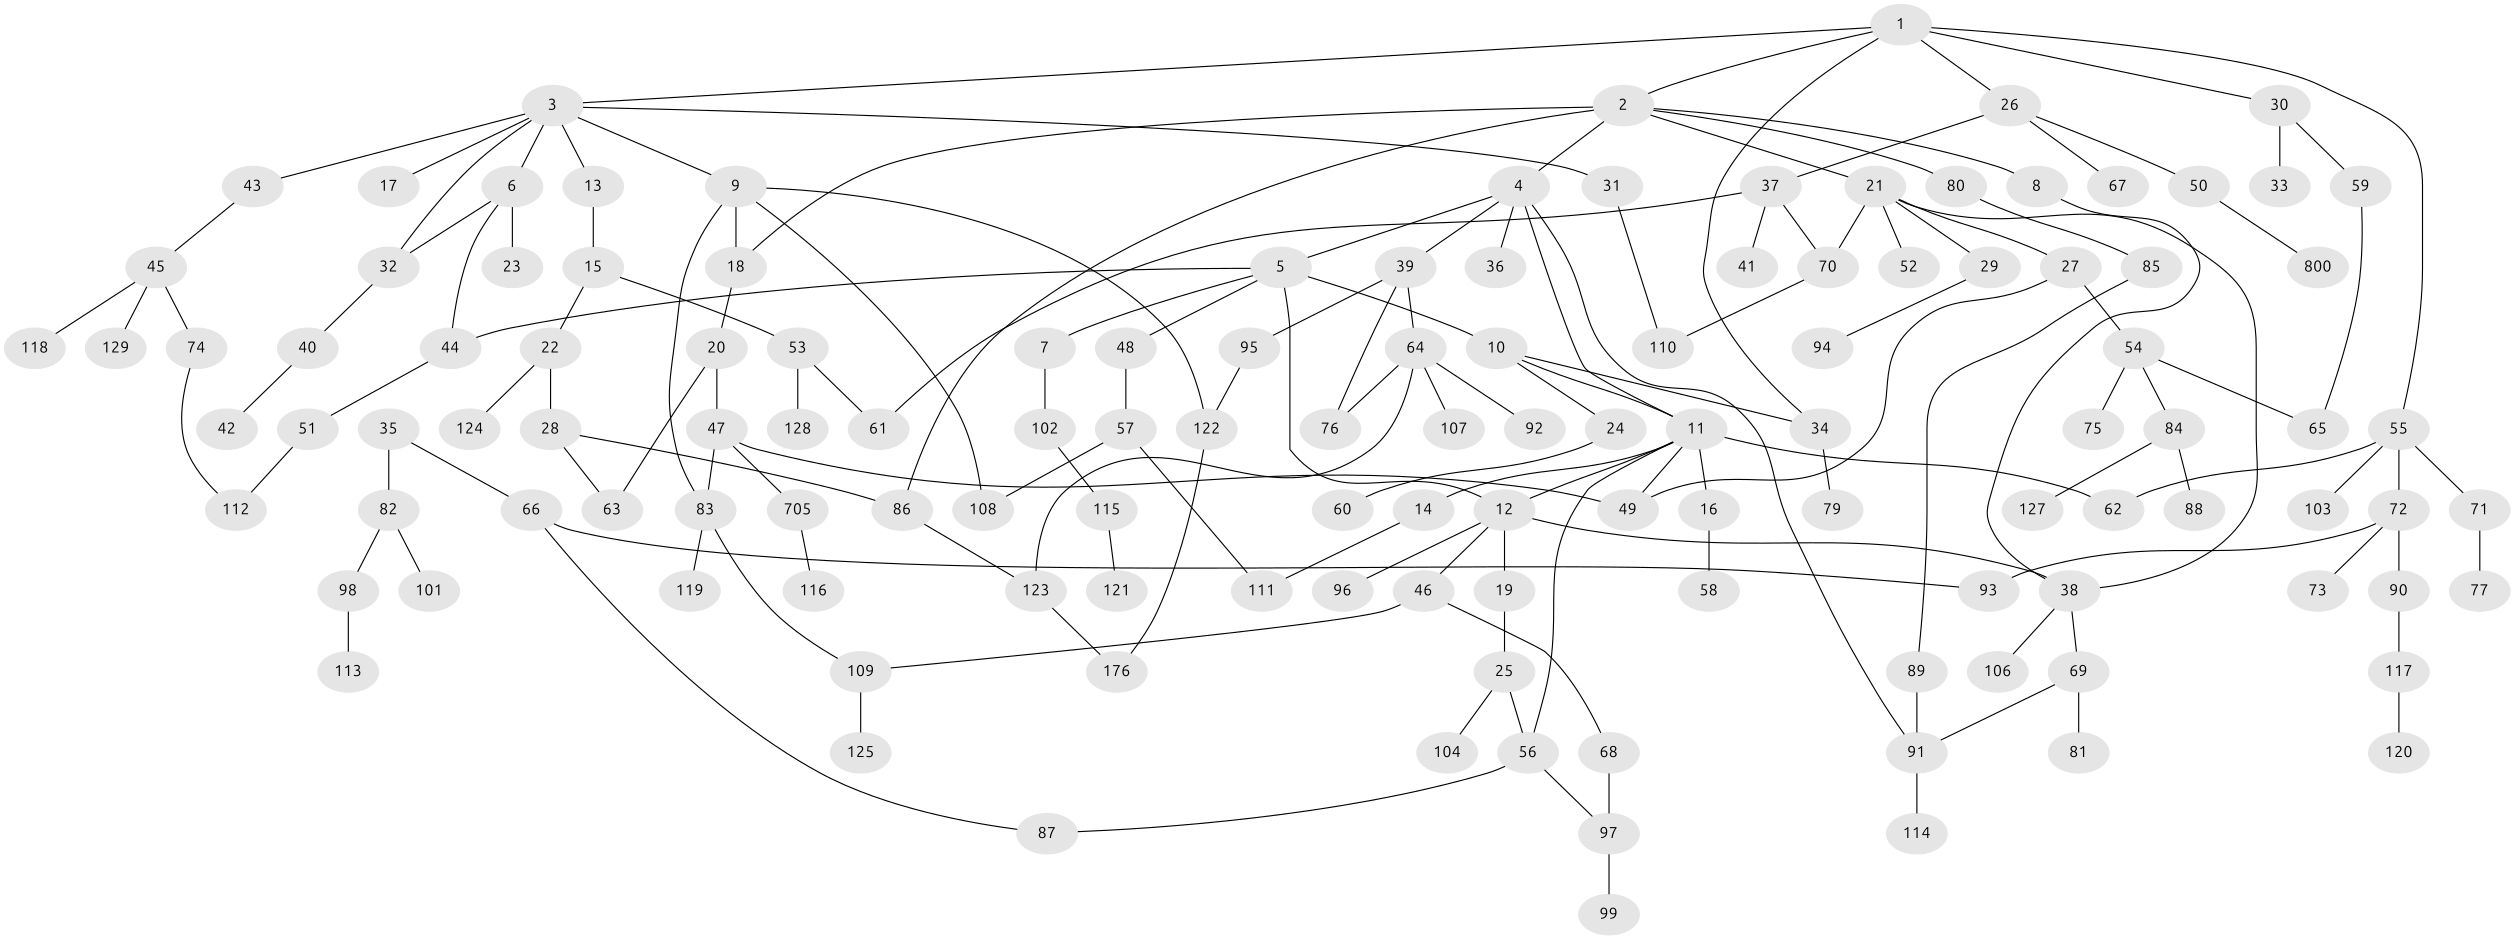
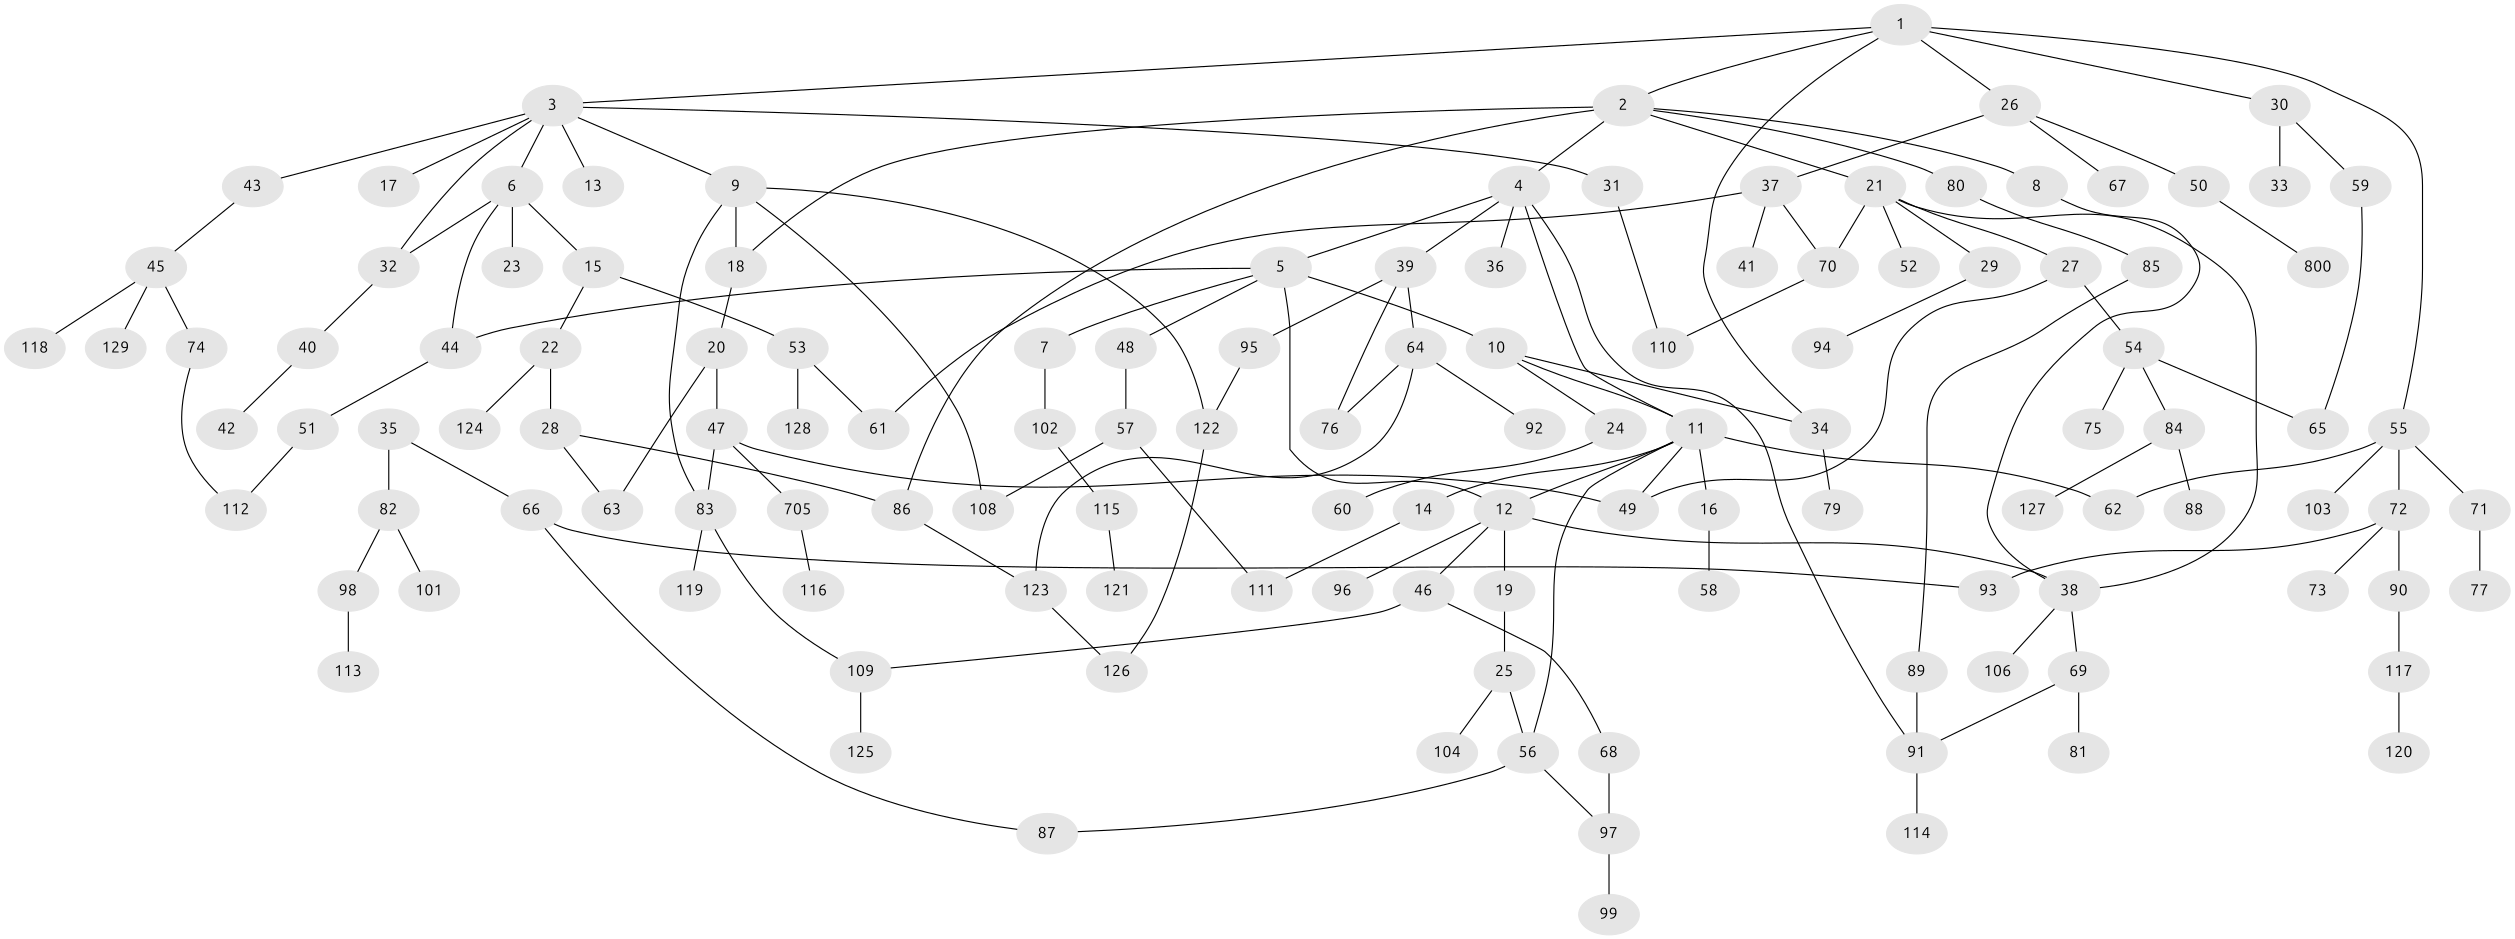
edge "13" -- "15": now "6" -- "15"
node "107": removed
node "176": label "176" -> "126"
